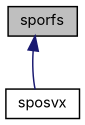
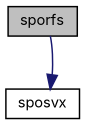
edge "sposvx" -> "sporfs": reversed
